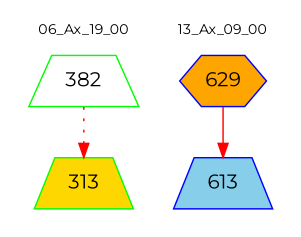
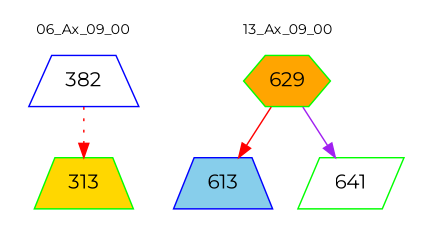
cluster "06_Ax_19_00": label "06_Ax_19_00" -> "06_Ax_09_00"
node "382": color green -> blue
node "629": color blue -> green
node "641": added
